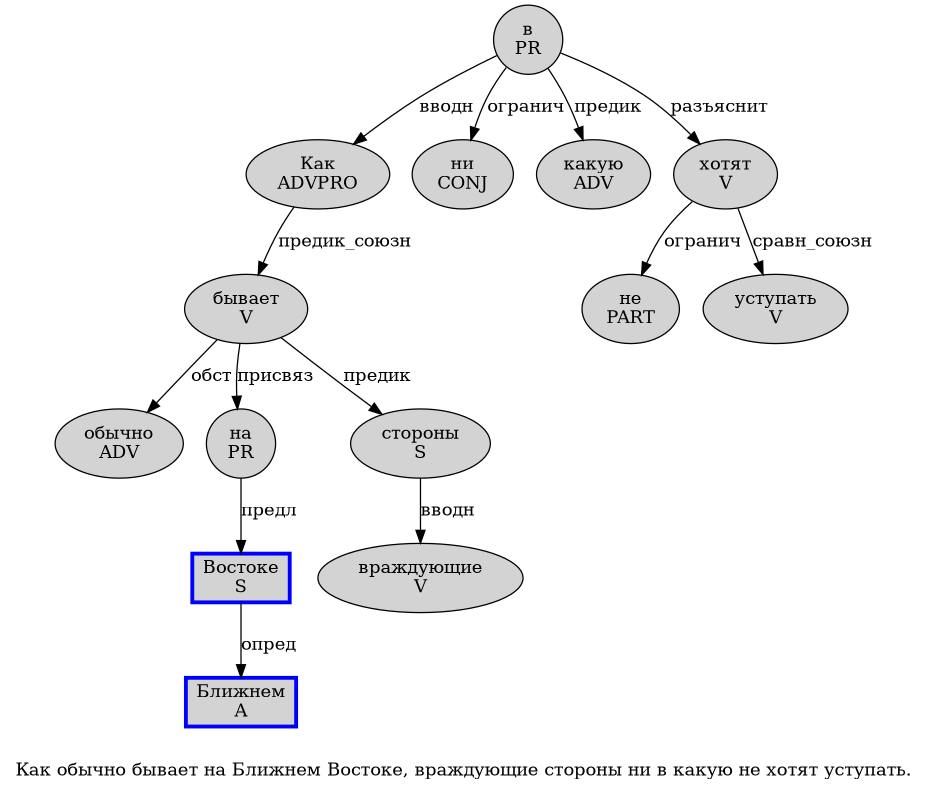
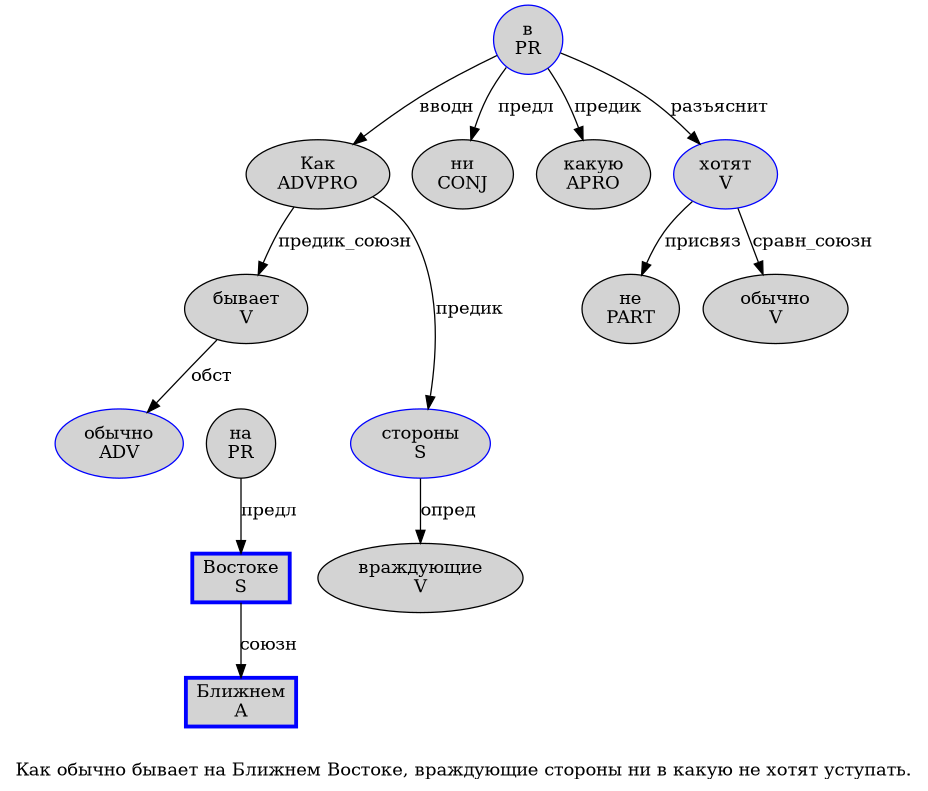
node "в PR": color black -> blue
edge "в PR" -> "ни CONJ": label "огранич" -> "предл"
node "какую ADV": label "какую ADV" -> "какую APRO"
node "хотят V": color black -> blue
edge "хотят V" -> "не PART": label "огранич" -> "присвяз"
node "уступать V": label "уступать V" -> "обычно V"
edge "бывает V" -> "на PR": removed, label "присвяз"
edge "бывает V" -> "стороны S": now "Как ADVPRO" -> "стороны S"
node "обычно ADV": color black -> blue
node "стороны S": color black -> blue
edge "стороны S" -> "враждующие V": label "вводн" -> "опред"
edge "Востоке S" -> "Ближнем A": label "опред" -> "союзн"
